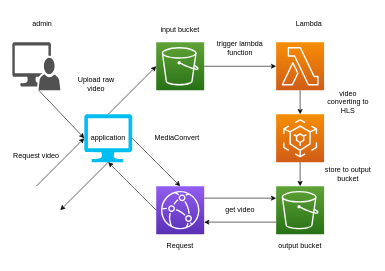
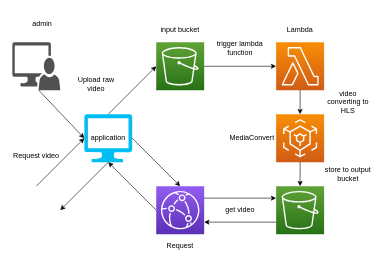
node "Lambda": moved (309, 24) -> (300, 30)
node "MediaConvert": moved (177, 138) -> (252, 138)
node "output bucket": removed
